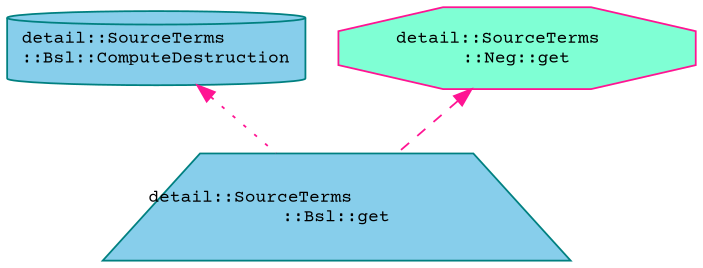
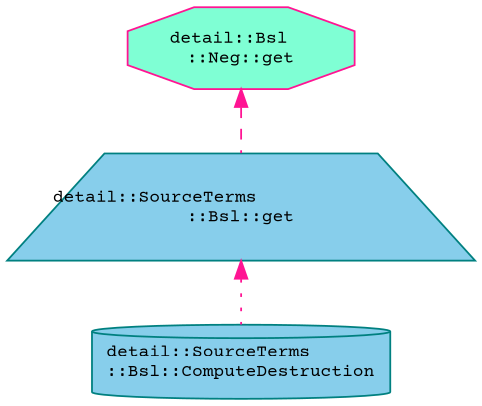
node "detail::SourceTerms ::Neg::get": label "detail::SourceTerms ::Neg::get" -> "detail::Bsl ::Neg::get"
edge "detail::SourceTerms ::Bsl::get" -> "detail::SourceTerms ::Bsl::ComputeDestruction": reversed
